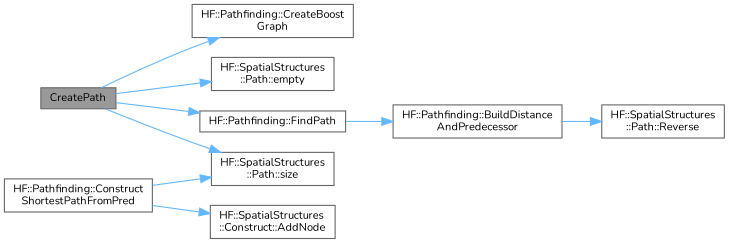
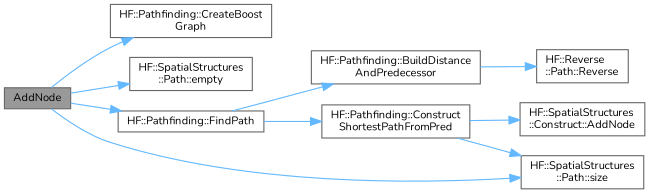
node "CreatePath": label "CreatePath" -> "AddNode"
edge "HF::Pathfinding::FindPath" -> "HF::Pathfinding::Construct ShortestPathFromPred": added
node "HF::SpatialStructures ::Path::Reverse": label "HF::SpatialStructures ::Path::Reverse" -> "HF::Reverse ::Path::Reverse"
